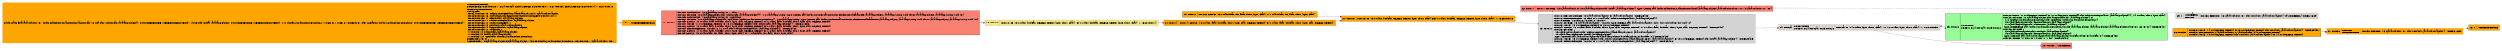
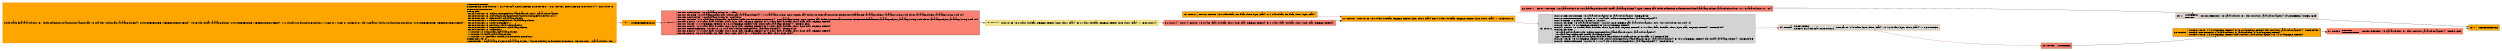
edge "22: 0x0017" -> "29: ?": style dashed -> solid
edge "20: 0x0014" -> "21: 0x0015": color brown -> black
edge "15: ?" -> "17: 0x0000": added
node "20: 0x0014": fillcolor orange -> salmon
edge "29: ?" -> "16: ?": added
node "25: 0x002c": removed
node "27: 0x003c": fillcolor orange -> salmon
edge "28: 0x0038" -> "26: 0x0038": added
